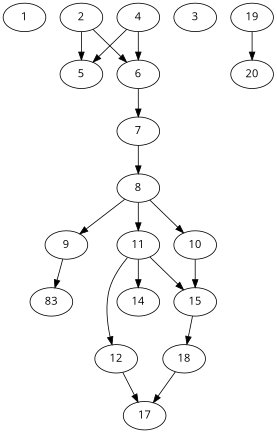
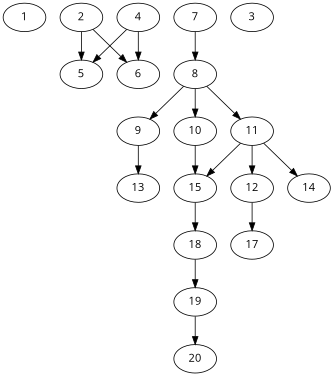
edge "6" -> "7": removed
node "83": label "83" -> "13"
edge "18" -> "17": now "18" -> "19"
